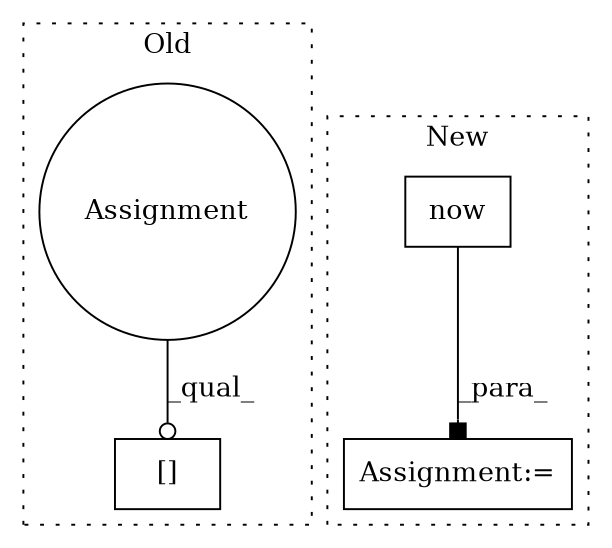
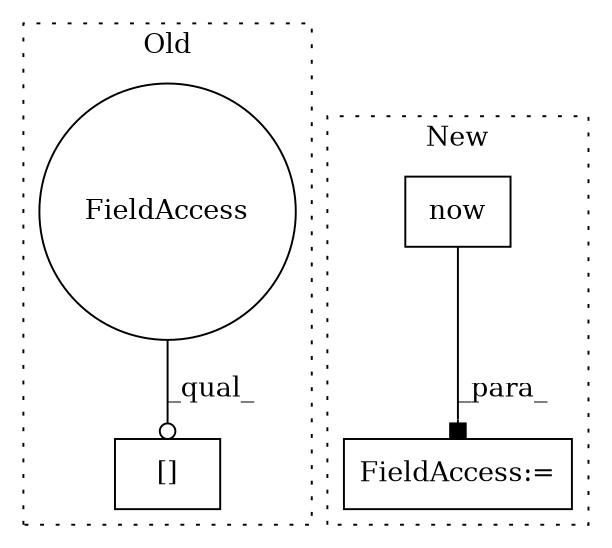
node "Assignment": label "Assignment" -> "FieldAccess"
node "Assignment:=": label "Assignment:=" -> "FieldAccess:="
